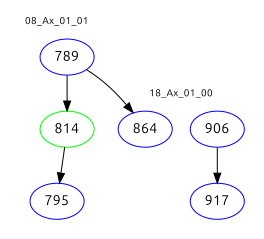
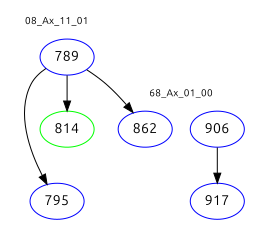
cluster "08_Ax_01_01": label "08_Ax_01_01" -> "08_Ax_11_01"
cluster "18_Ax_01_00": label "18_Ax_01_00" -> "68_Ax_01_00"
node "864": label "864" -> "862"
edge "814" -> "795": now "789" -> "795"
